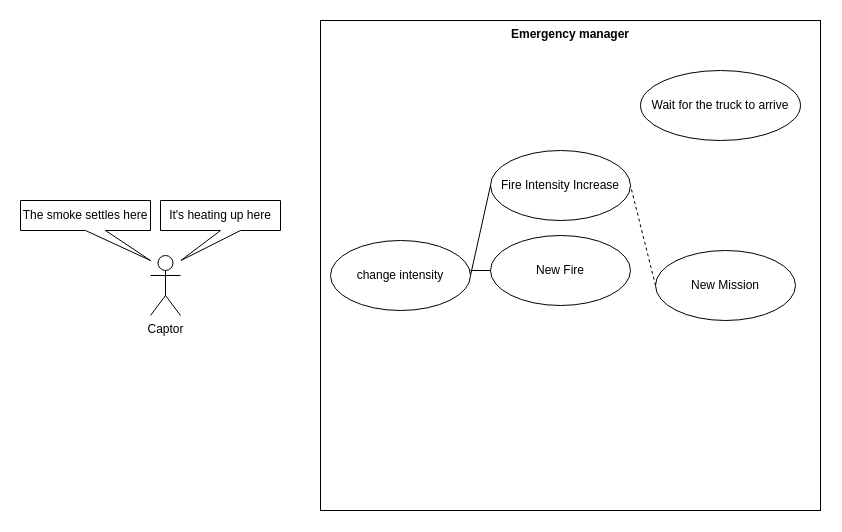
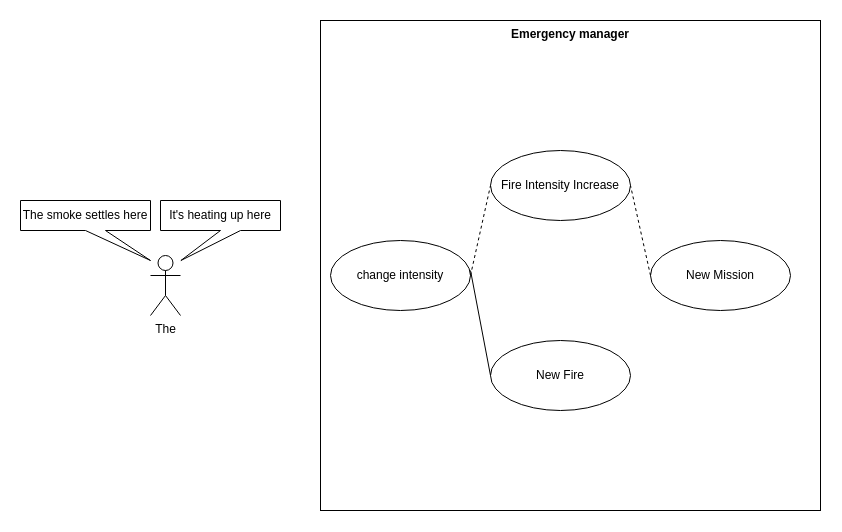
node "Wait for the truck to arrive": removed
edge "Fire Intensity Increase" -- "change intensity": style solid -> dashed
node "New Fire": moved (561, 271) -> (561, 376)
node "New Mission": moved (726, 286) -> (721, 276)
node "Captor": label "Captor" -> "The"
